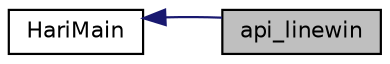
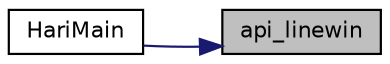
edge "api_linewin" -> "HariMain": reversed
